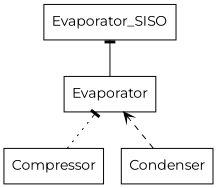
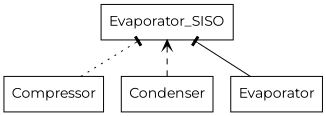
edge "Compressor" -> "Evaporator": now "Compressor" -> "Evaporator_SISO"
edge "Condenser" -> "Evaporator": now "Condenser" -> "Evaporator_SISO"
